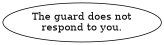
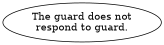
node "The guard does not respond to you.": label "The guard does not respond to you." -> "The guard does not respond to guard."
